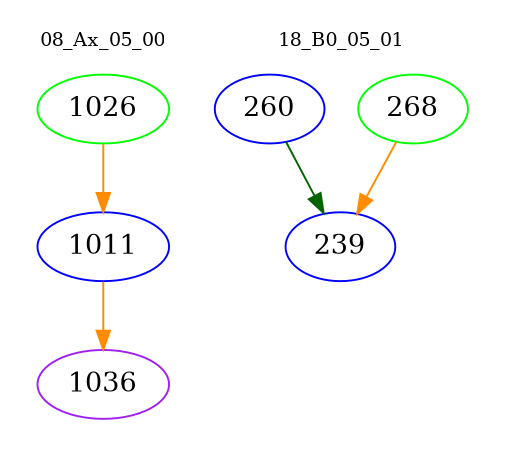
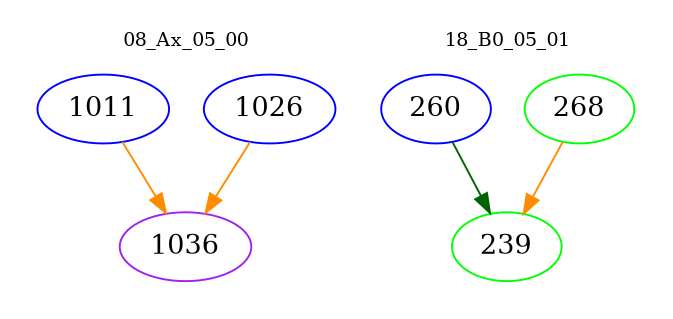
node "1026": color green -> blue
edge "1026" -> "1011": now "1026" -> "1036"
node "239": color blue -> green
